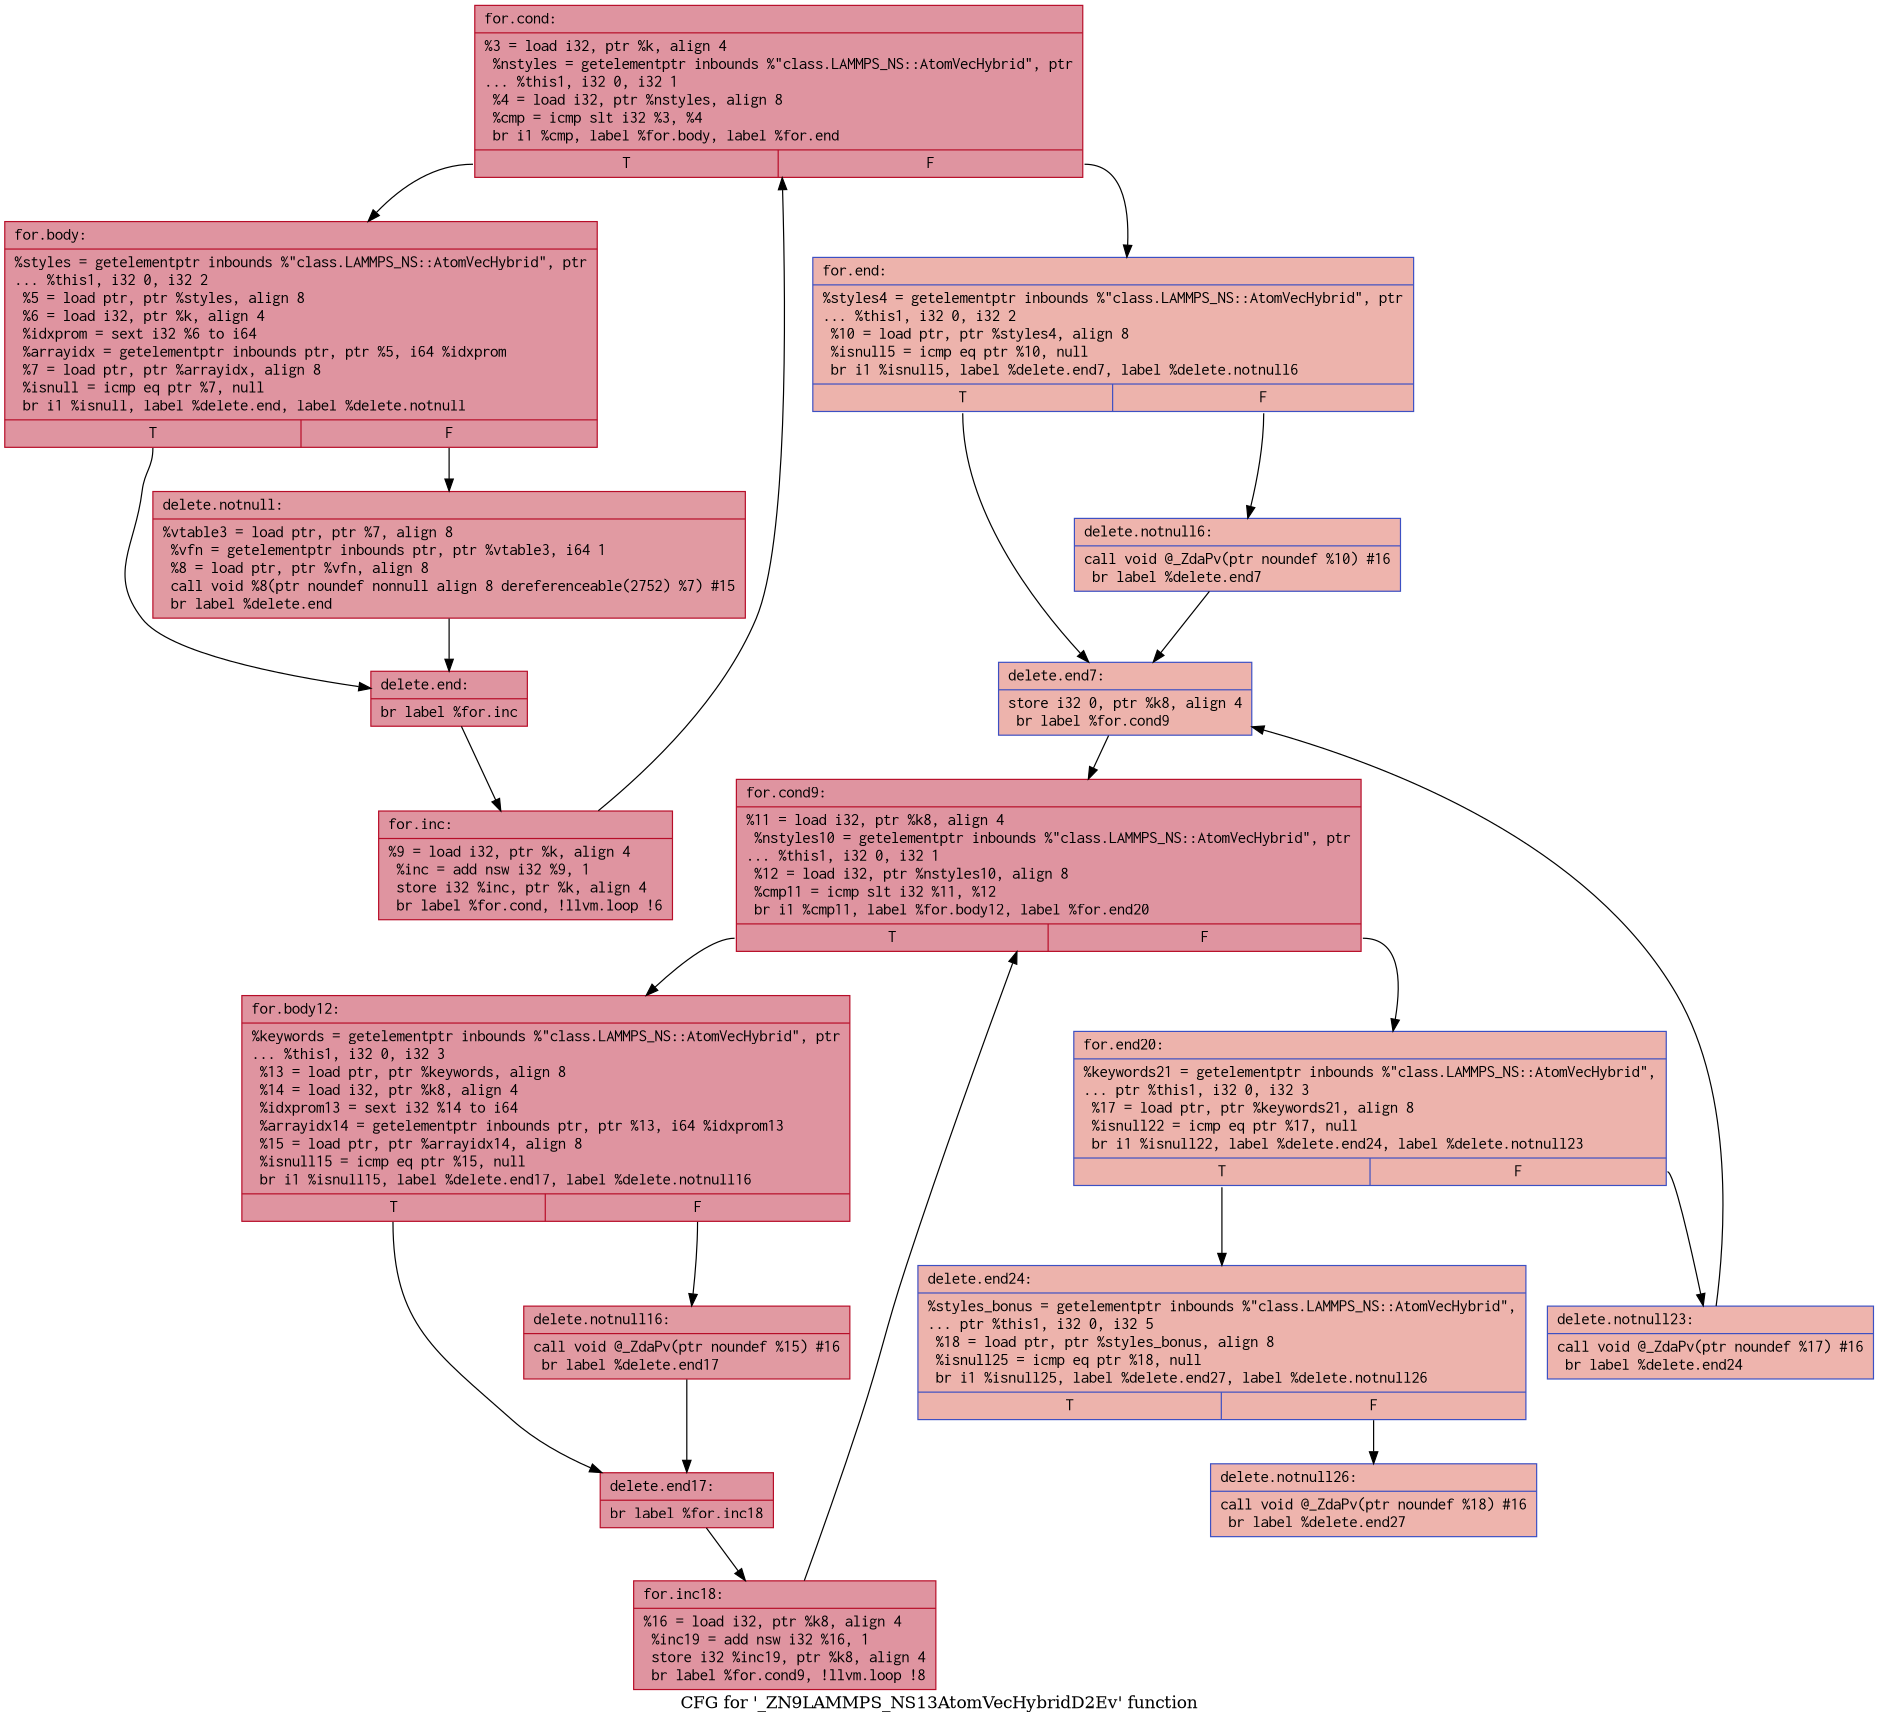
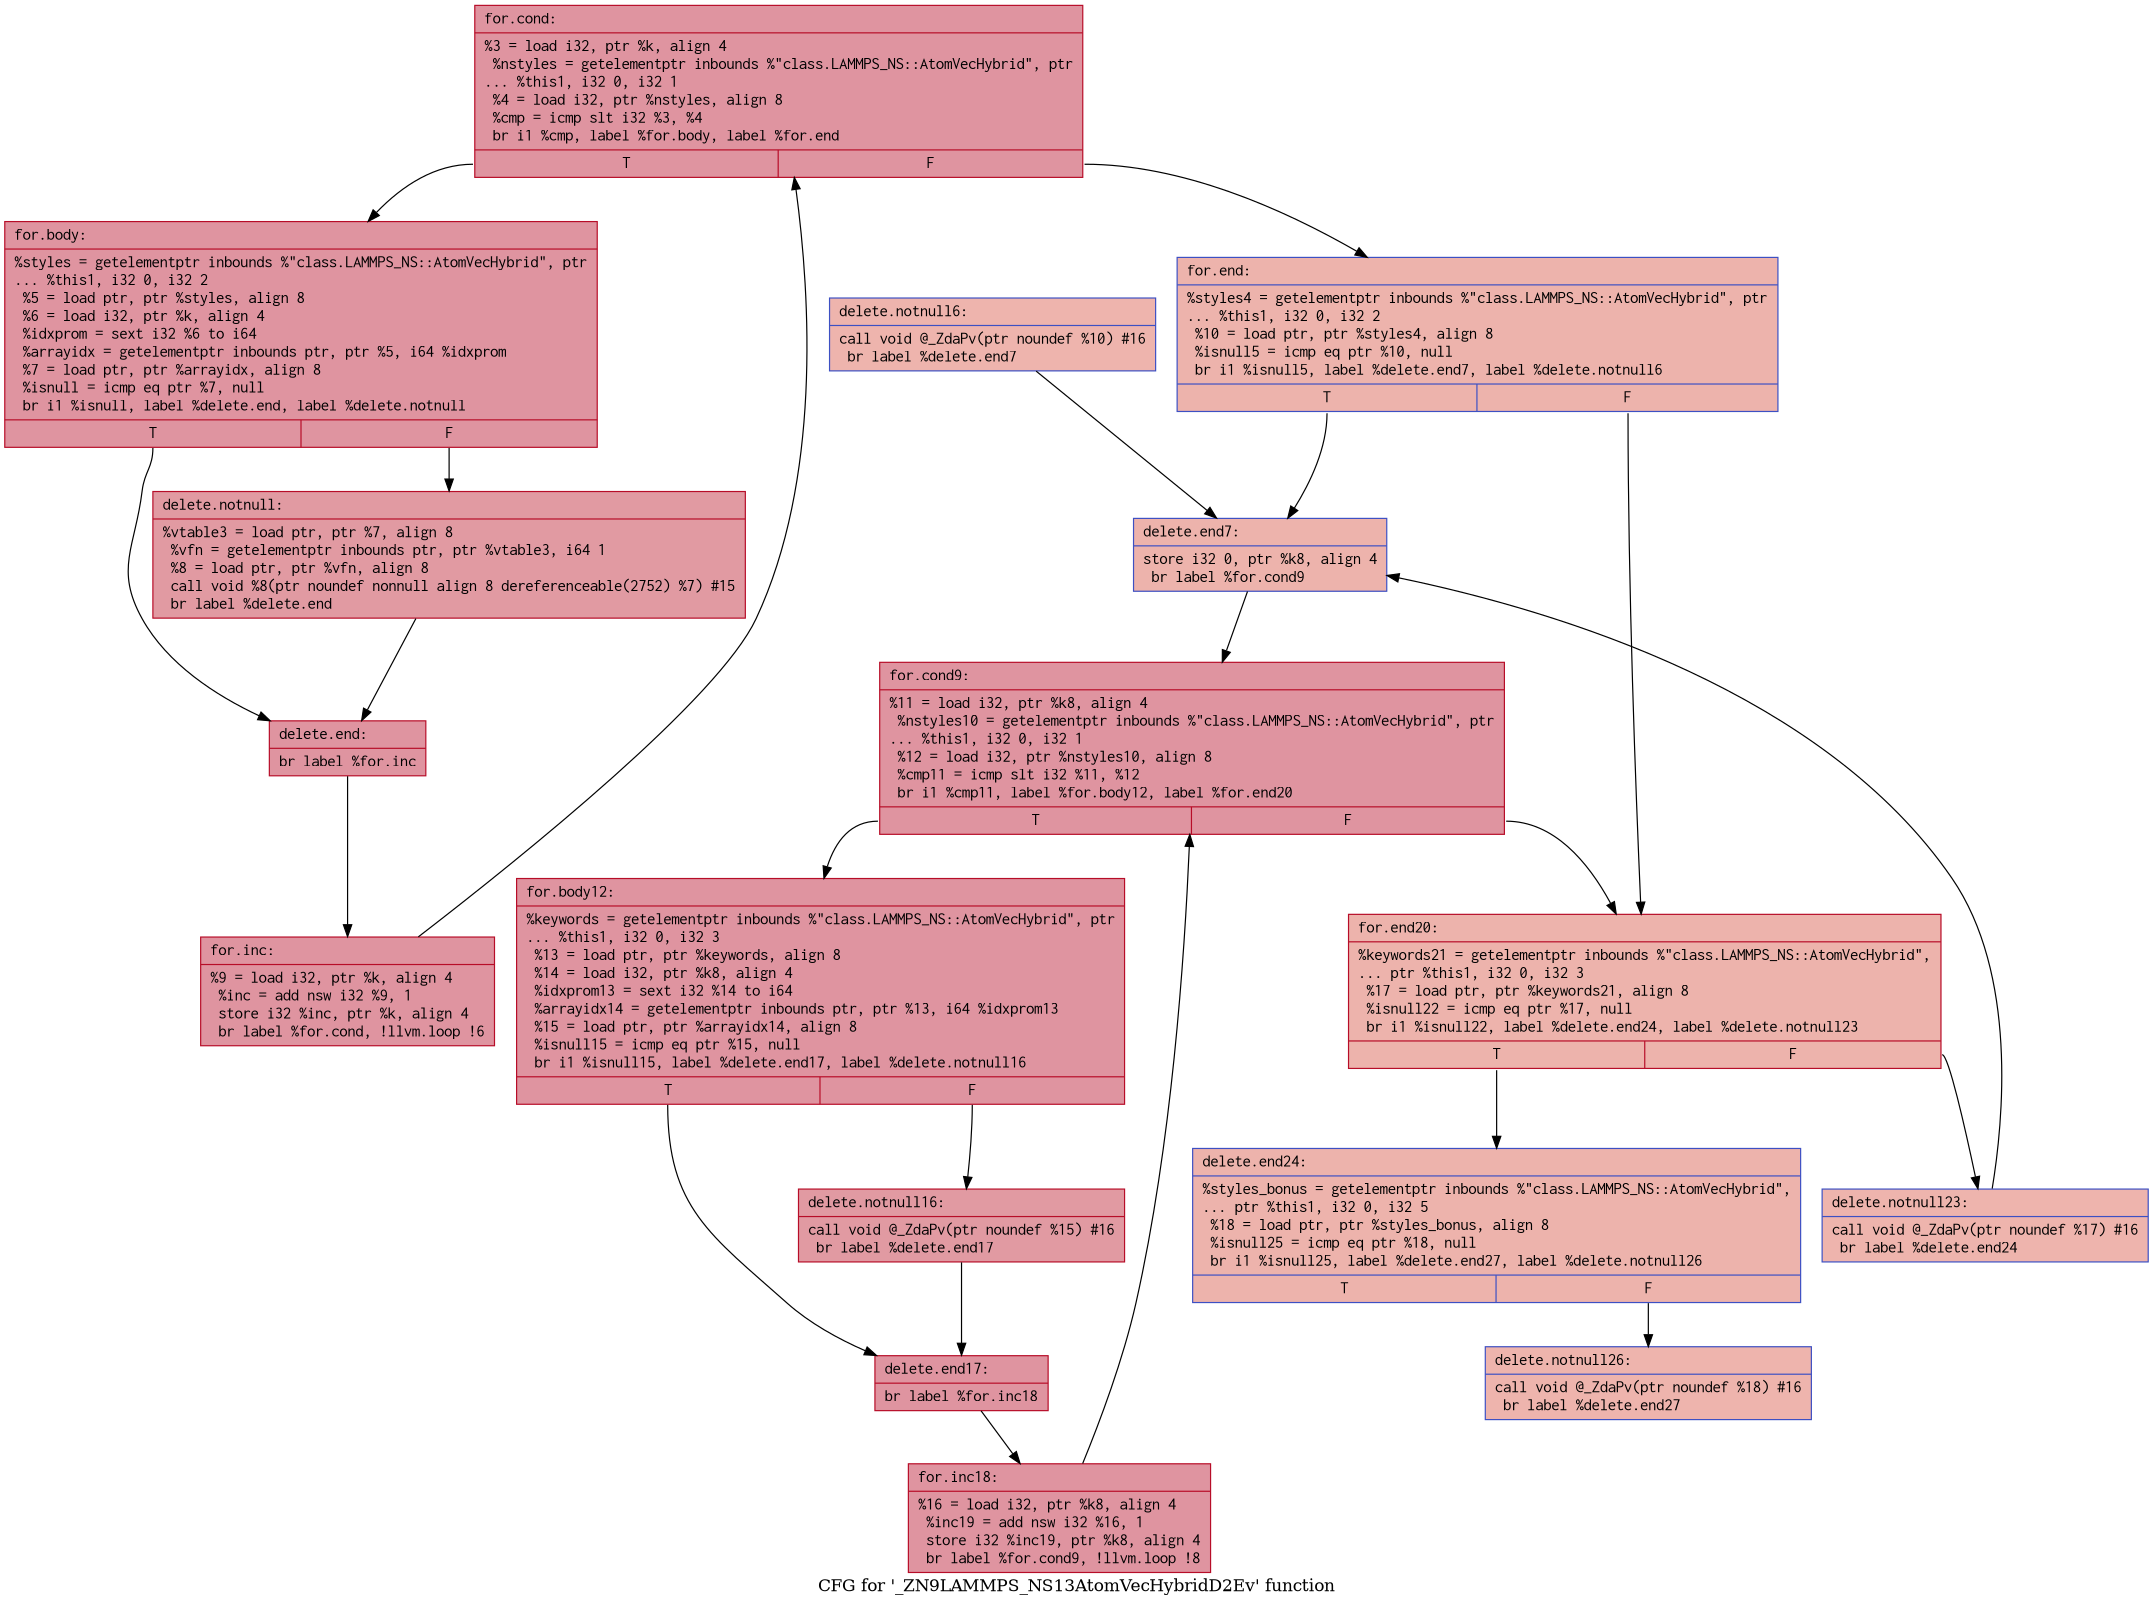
edge "for.end:" -> "delete.notnull6:": now "for.end:" -> "for.end20:"
node "for.end20:": color #3d50c3ff -> #b70d28ff
